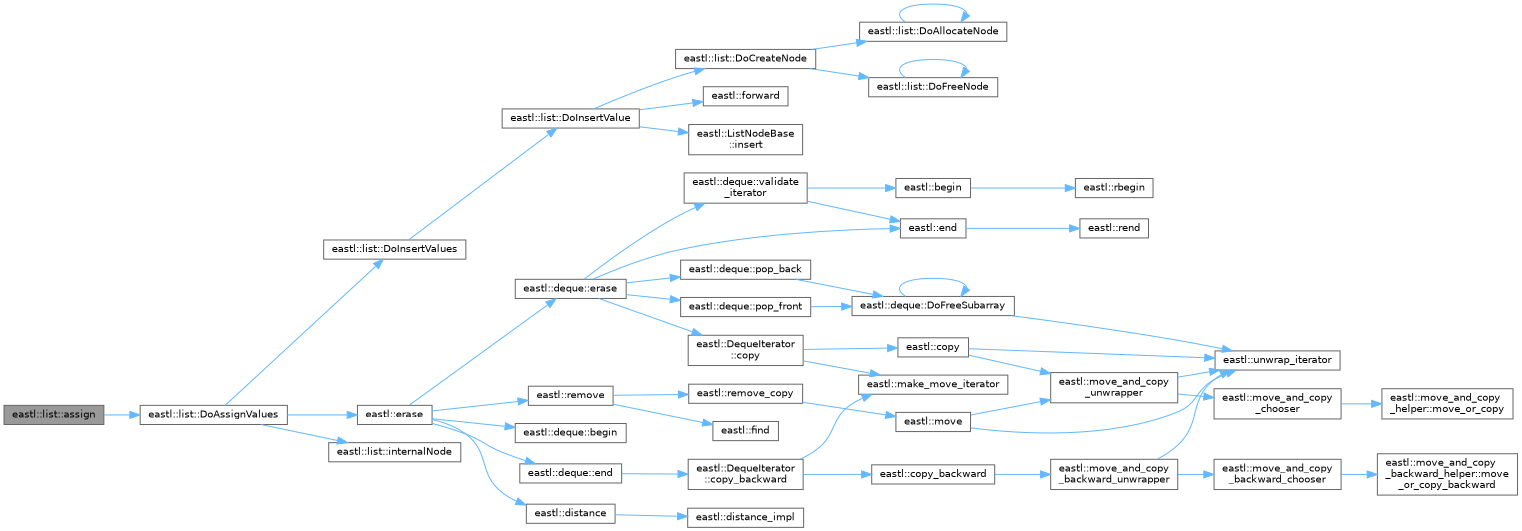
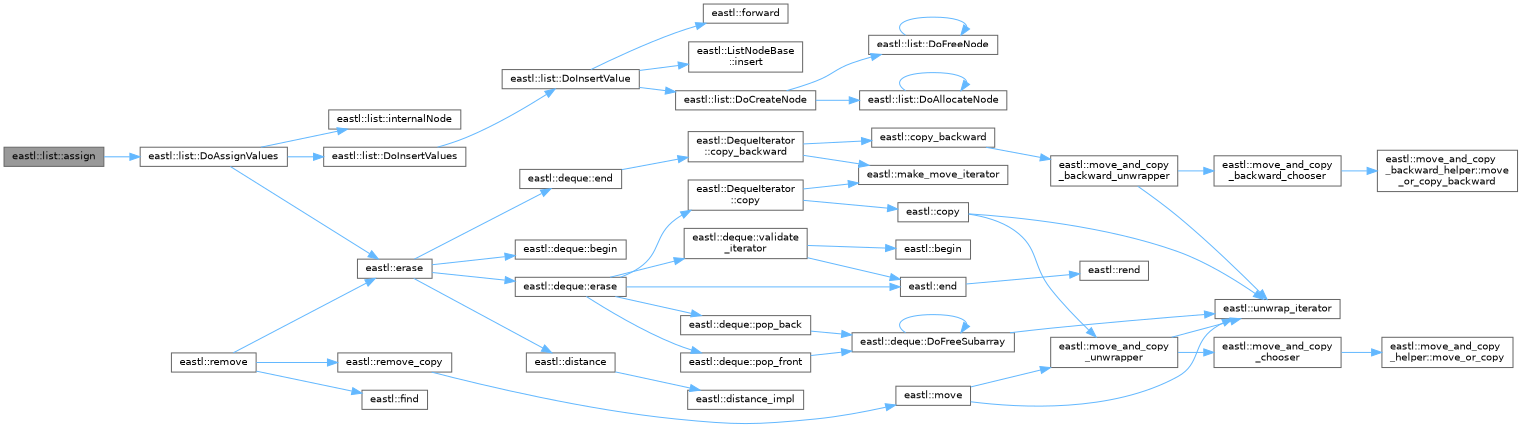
node "eastl::rbegin": removed
edge "eastl::erase" -> "eastl::remove": reversed
